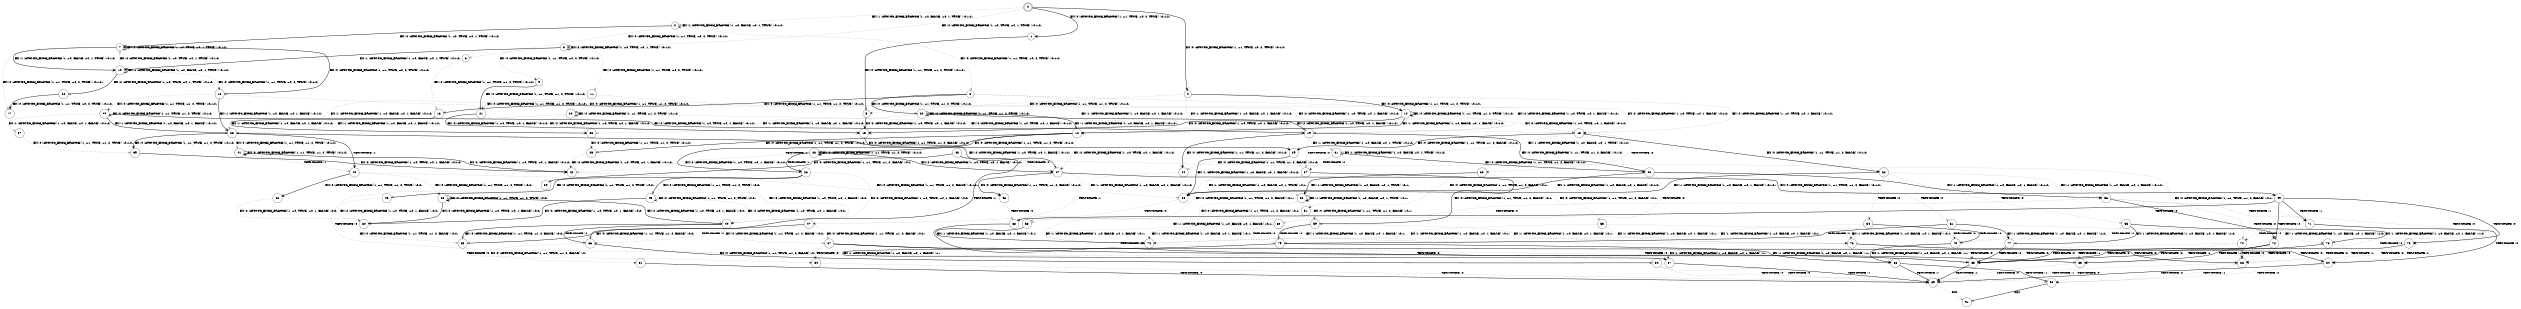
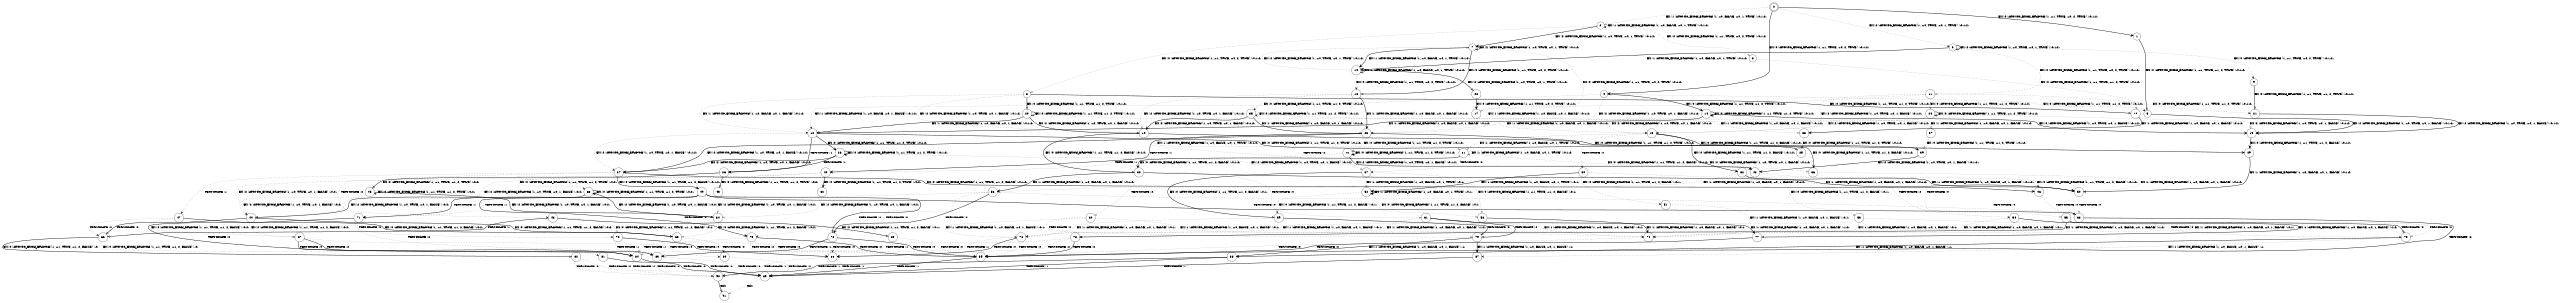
edge "48" -> "27": reversed
